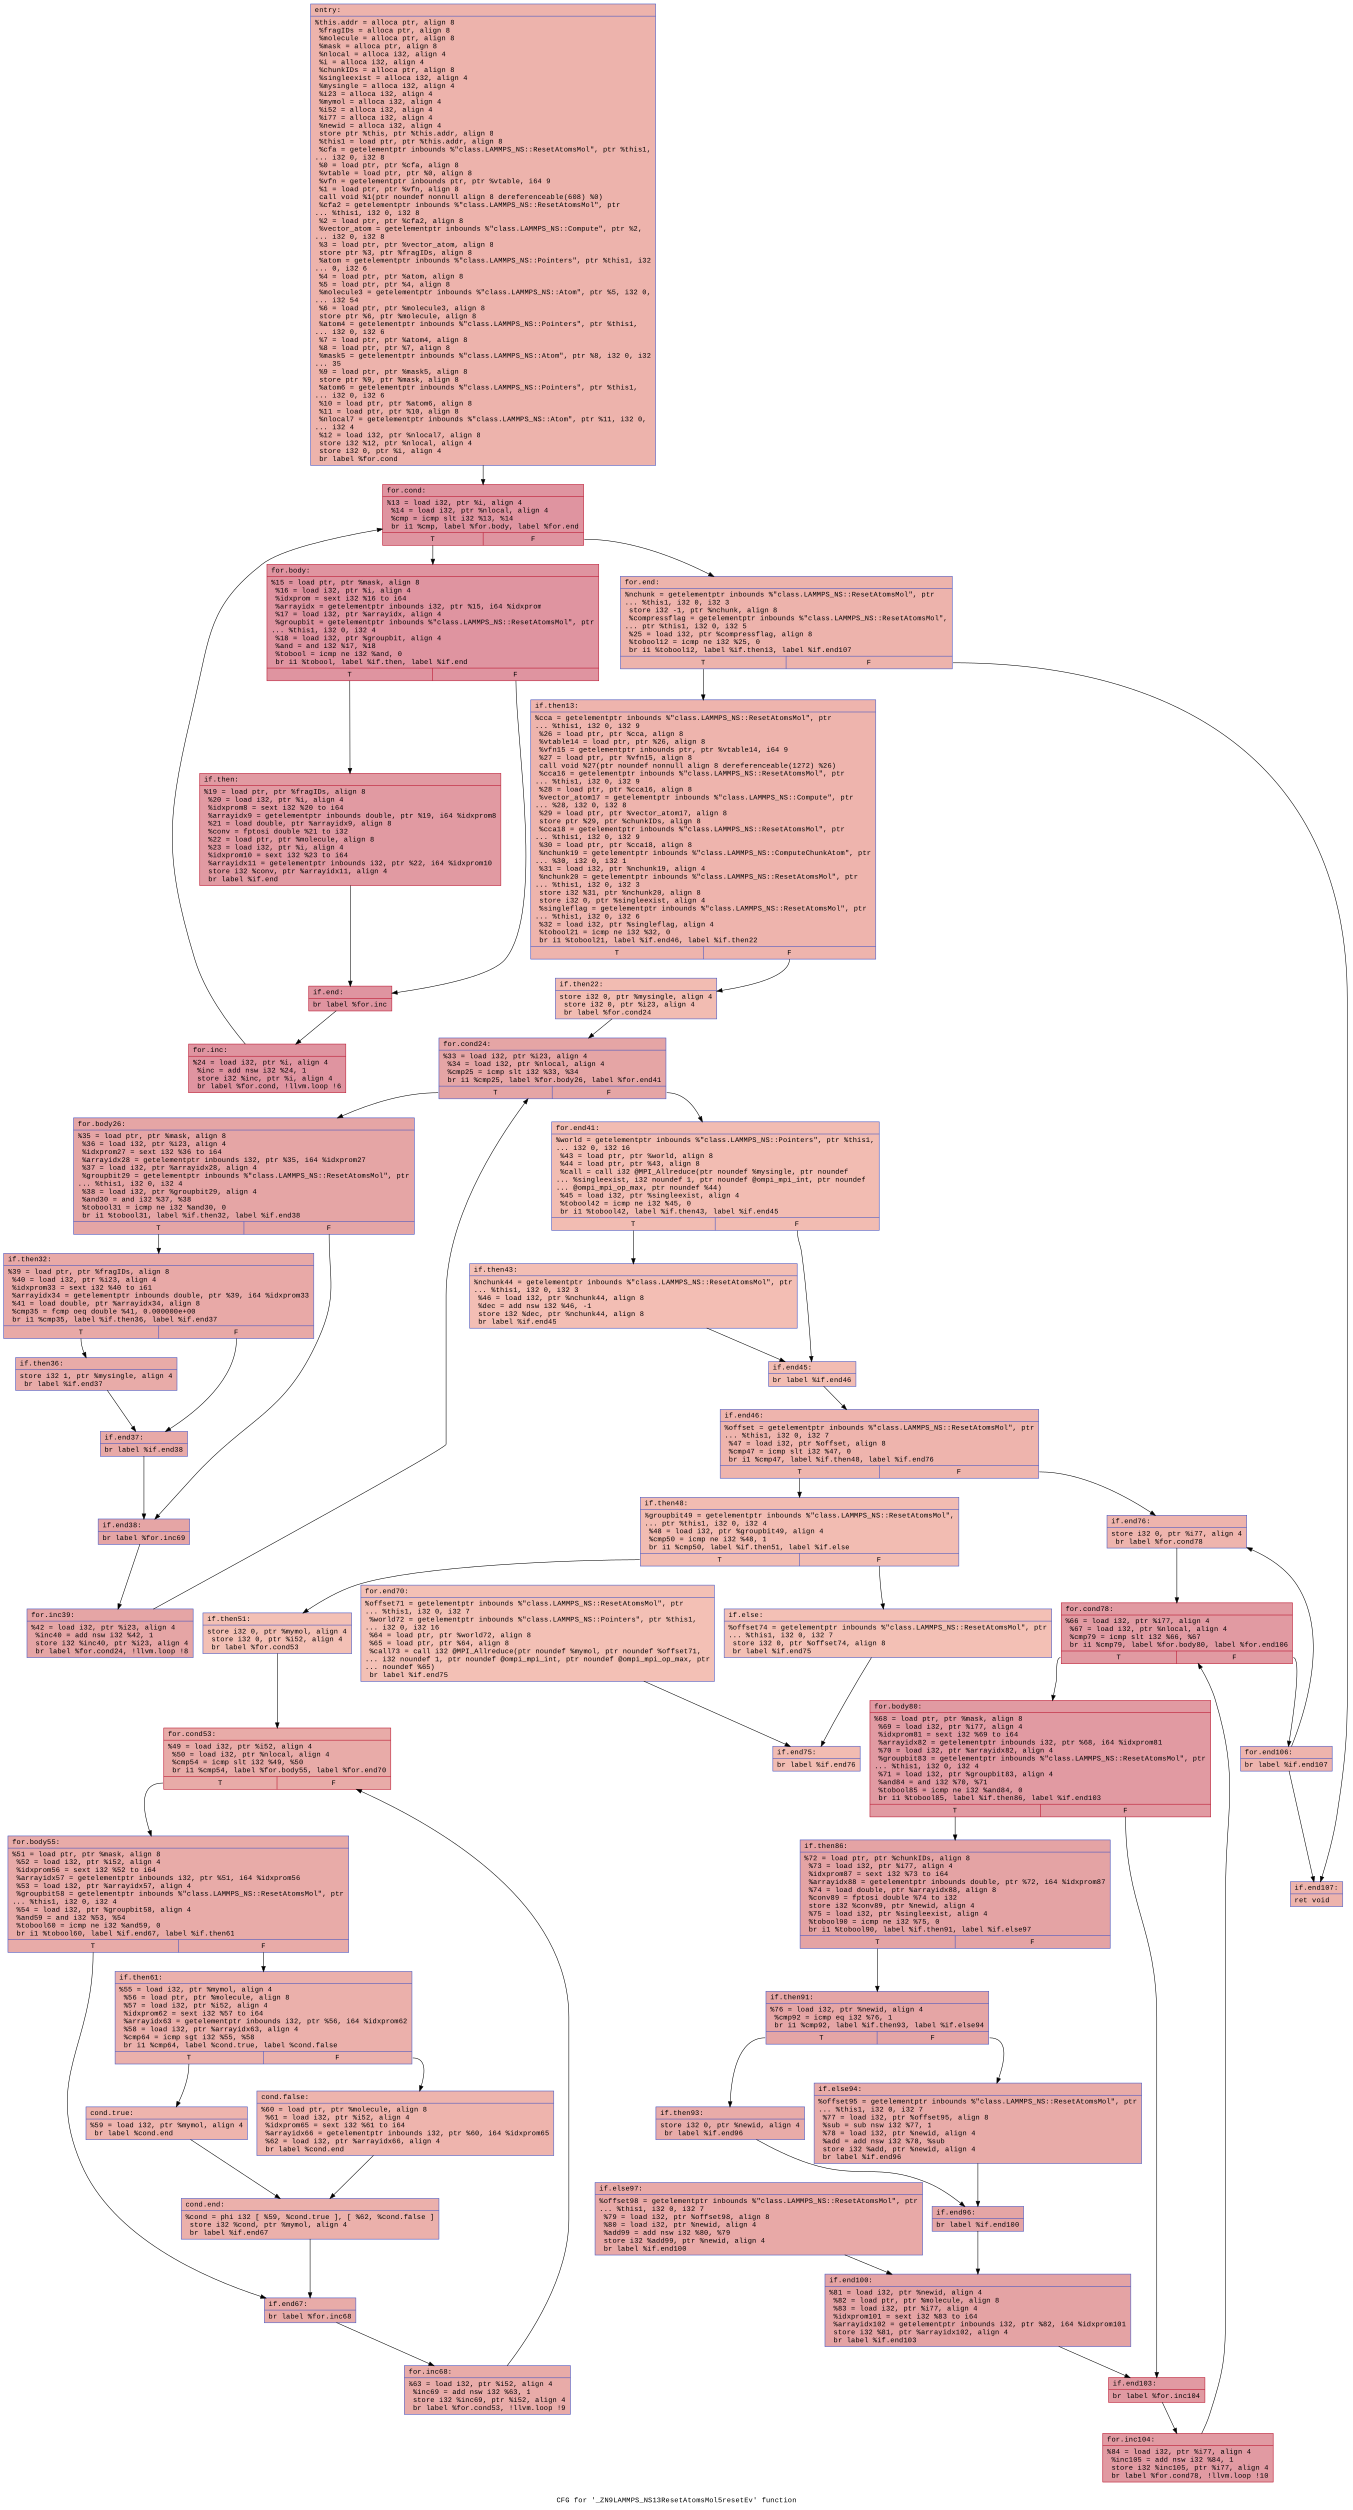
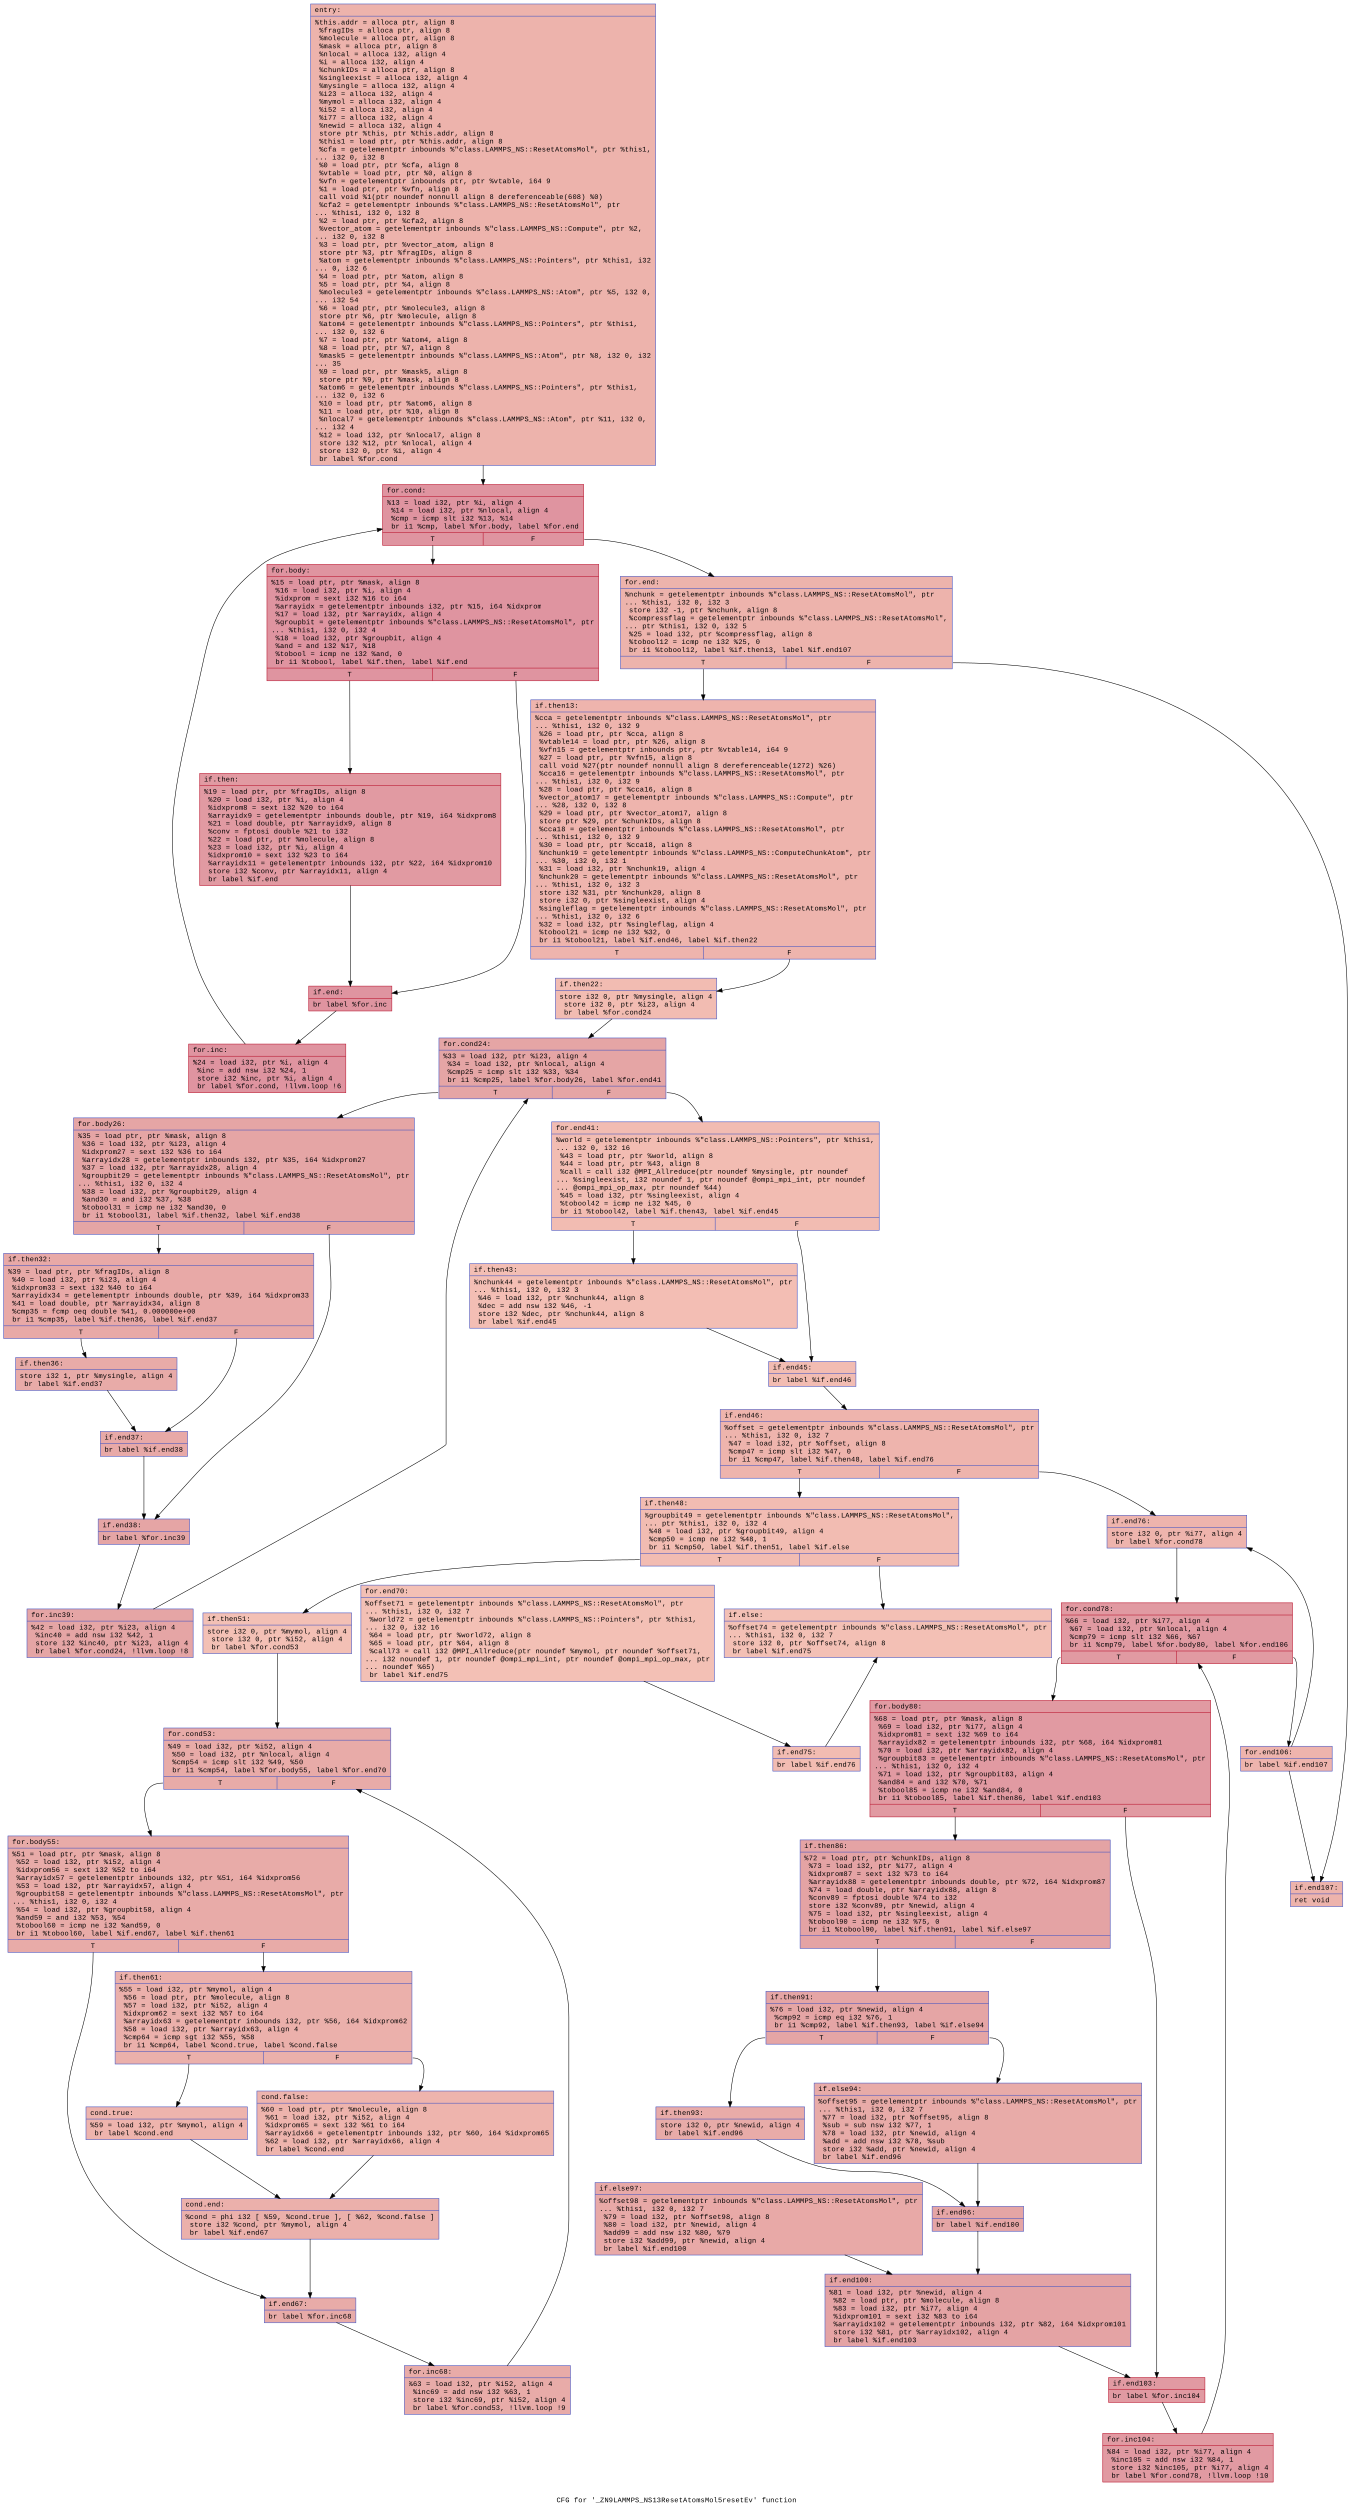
node "if.then32:": text "%idxprom33 = sext i32 %40 to i61" -> "%idxprom33 = sext i32 %40 to i64"
node "if.end38:": text "br label %for.inc69" -> "br label %for.inc39"
edge "if.else:" -> "if.end75:": reversed
node "for.cond53:": color #b70d28ff -> #3d50c3ff
